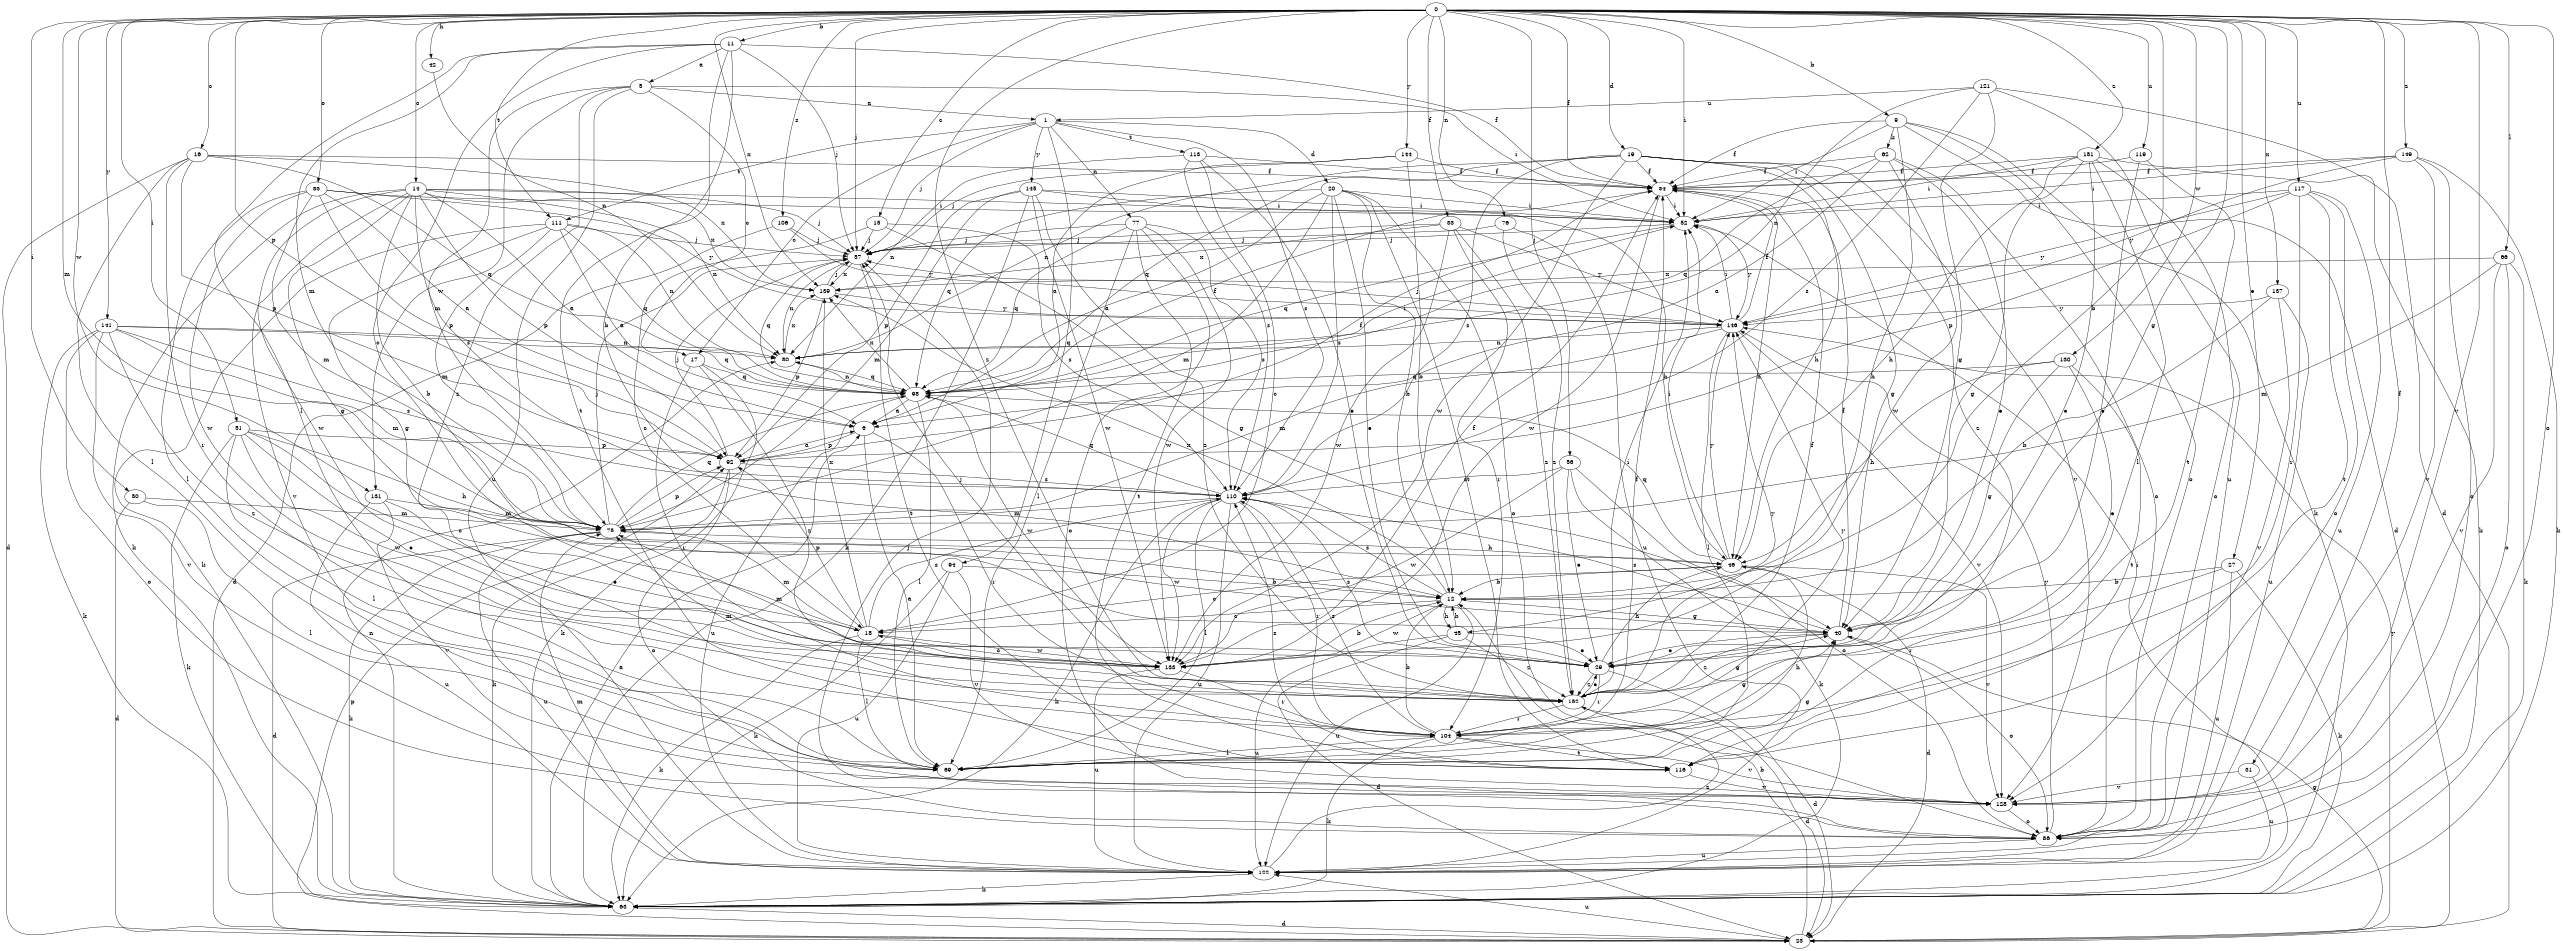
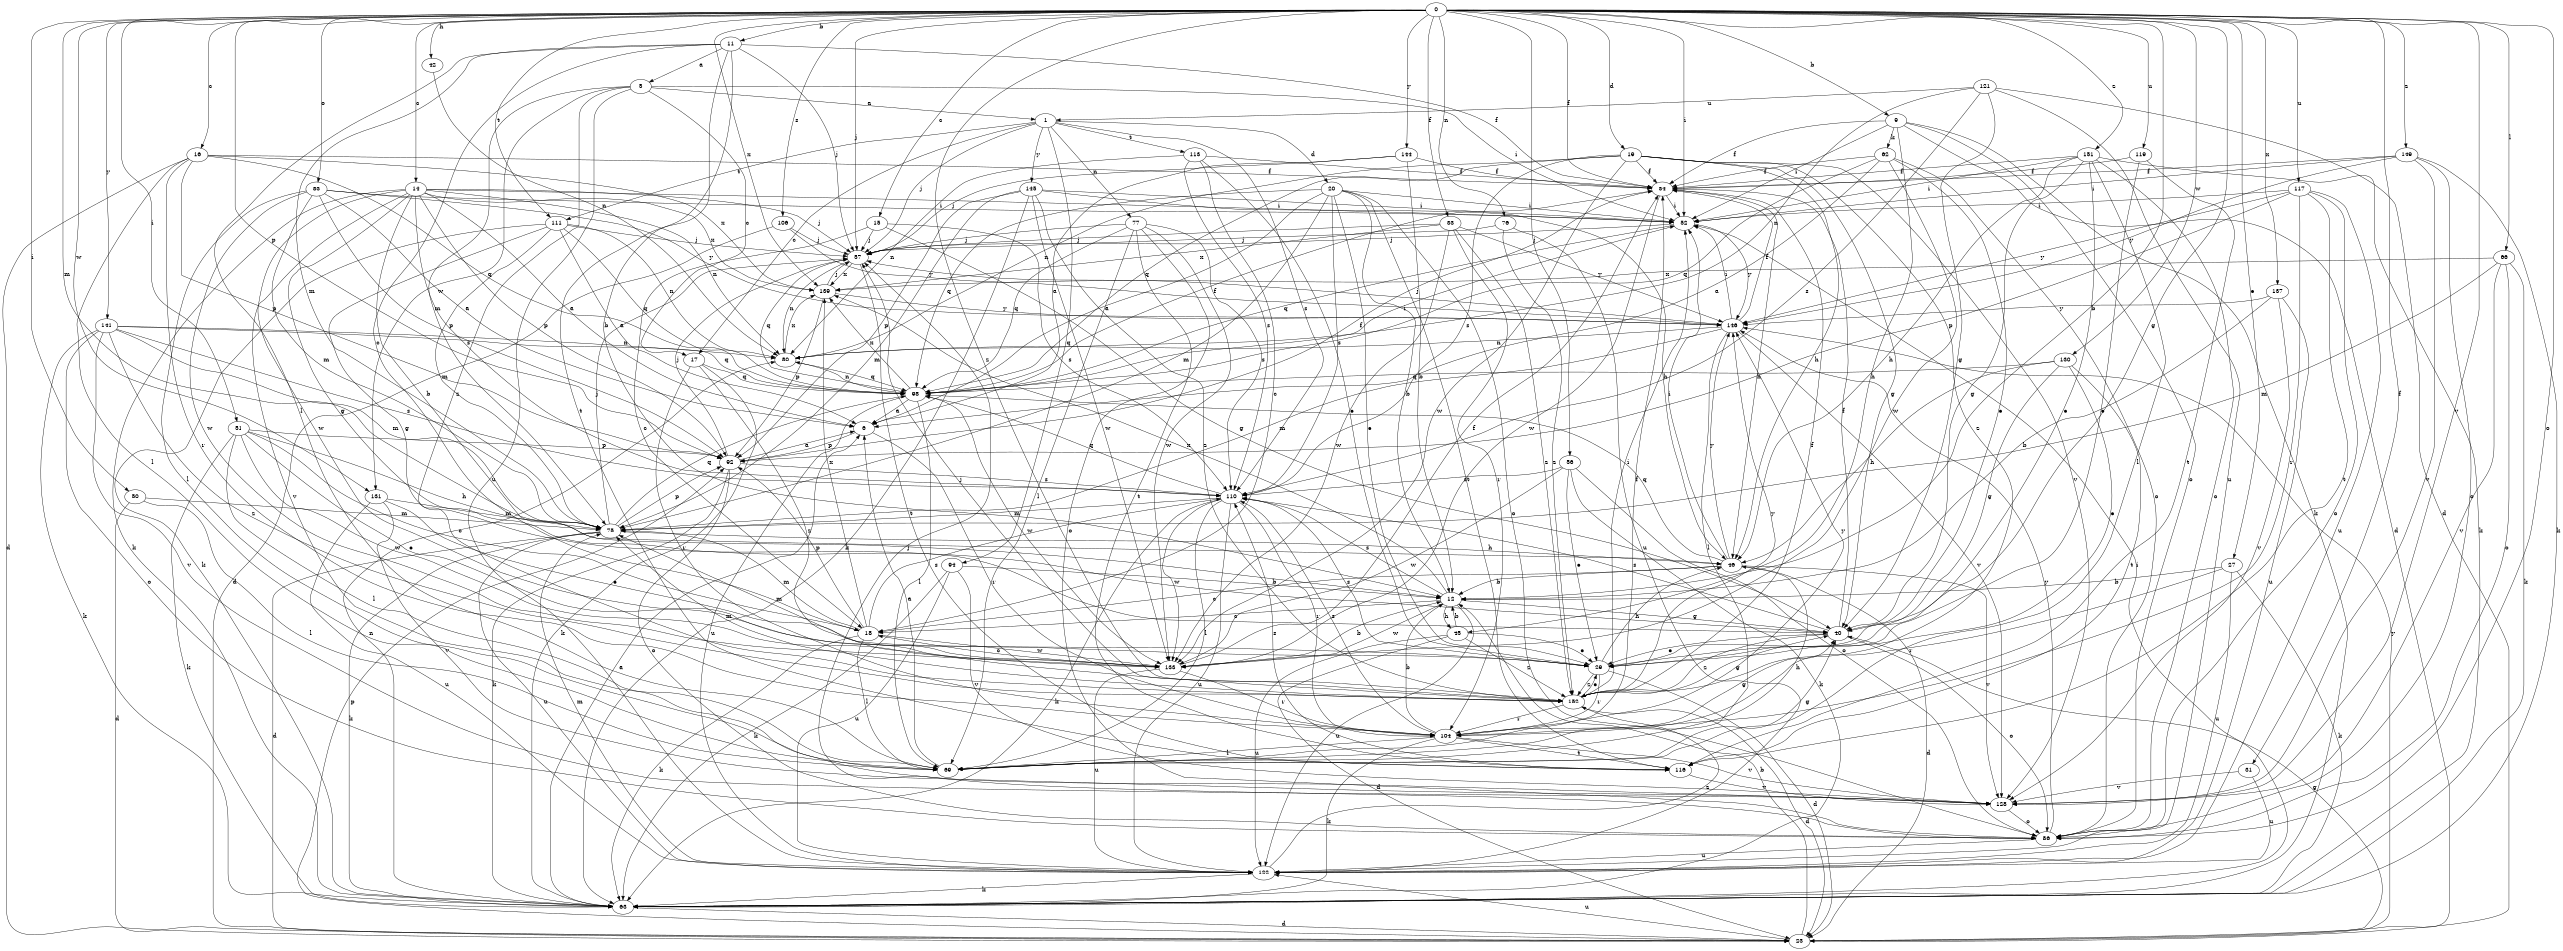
edge "6" -> "69": reversed
